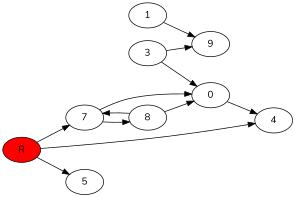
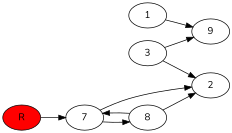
node "0": label "0" -> "2"
node "4": removed
node "5": removed
